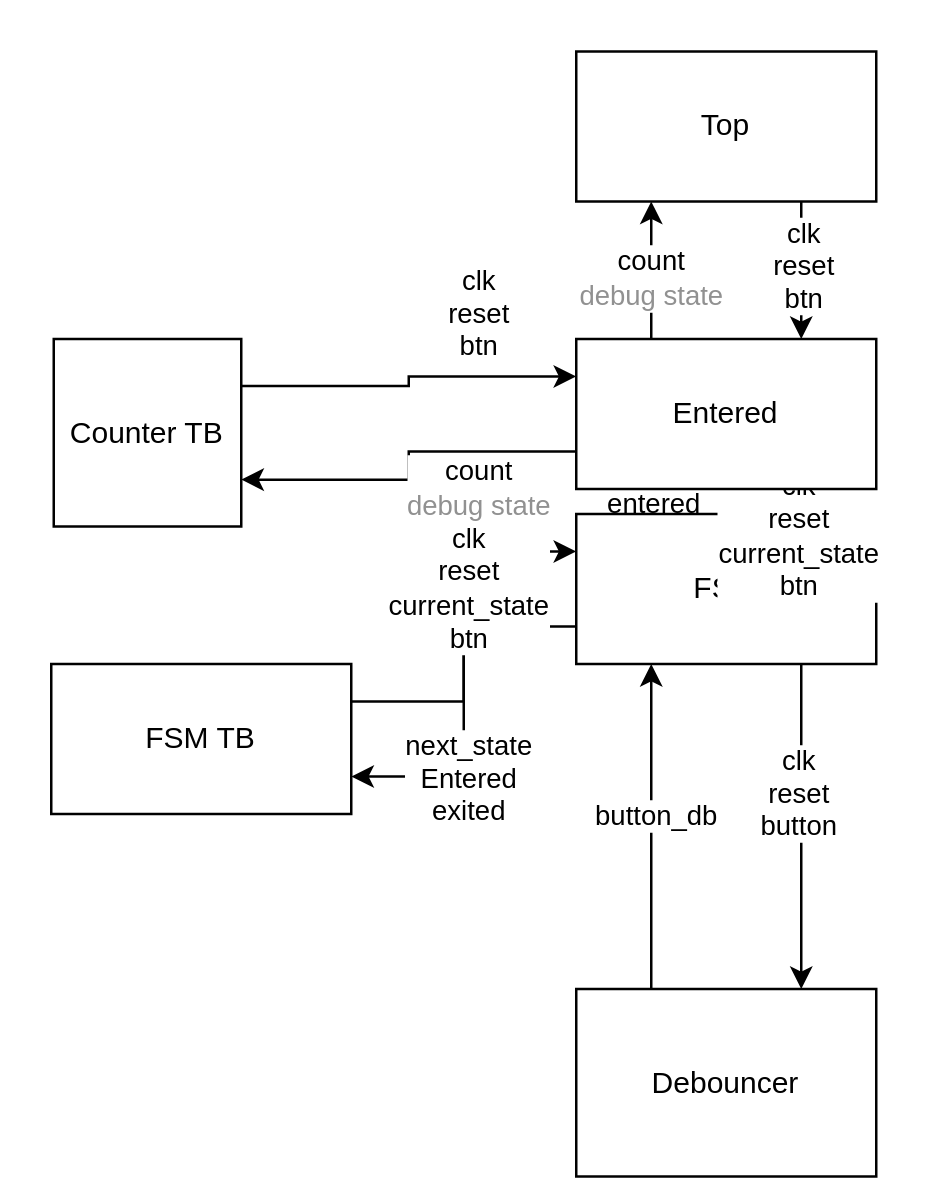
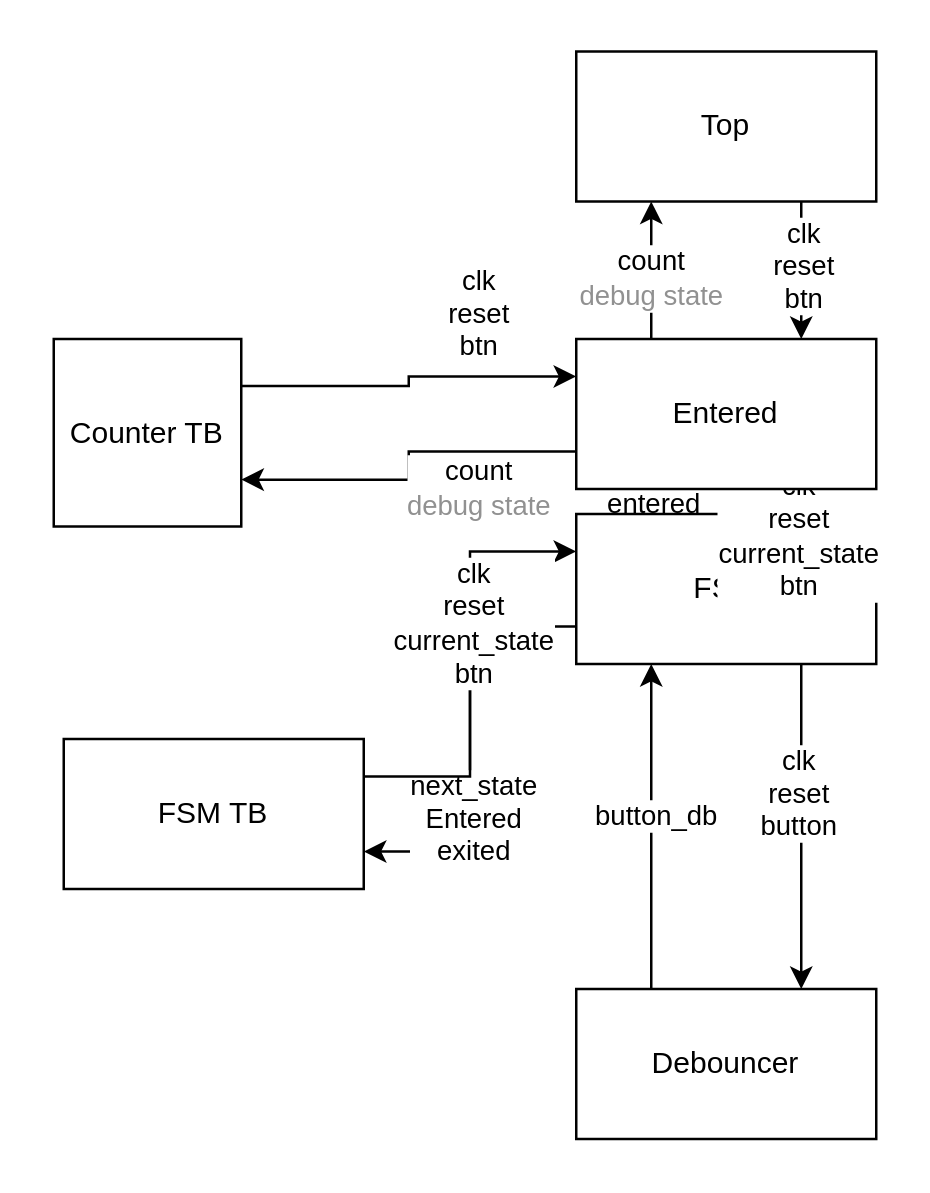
node "FSM TB": moved (201, 739) -> (214, 814)
node "Debouncer": size 300x188 -> 300x150
